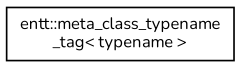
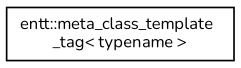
node "entt::meta_class_typename _tag< typename >": label "entt::meta_class_typename _tag< typename >" -> "entt::meta_class_template _tag< typename >"
